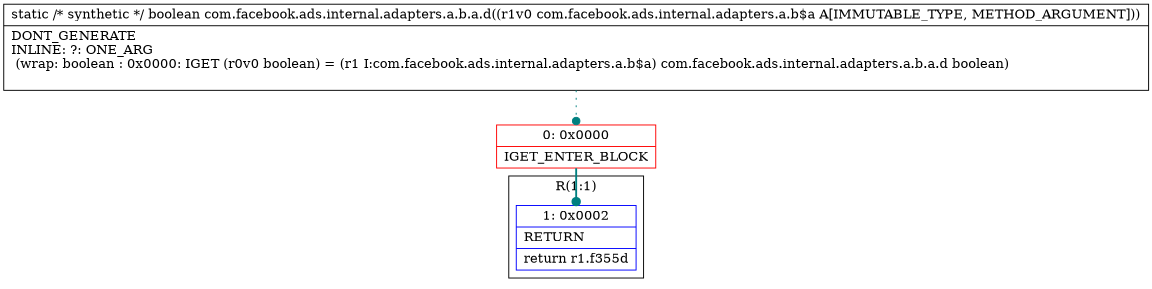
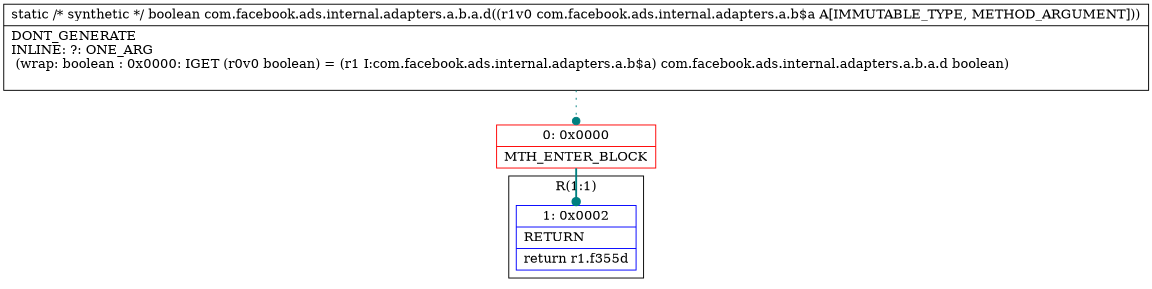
node "0: 0x0000": text "IGET_ENTER_BLOCK" -> "MTH_ENTER_BLOCK"
